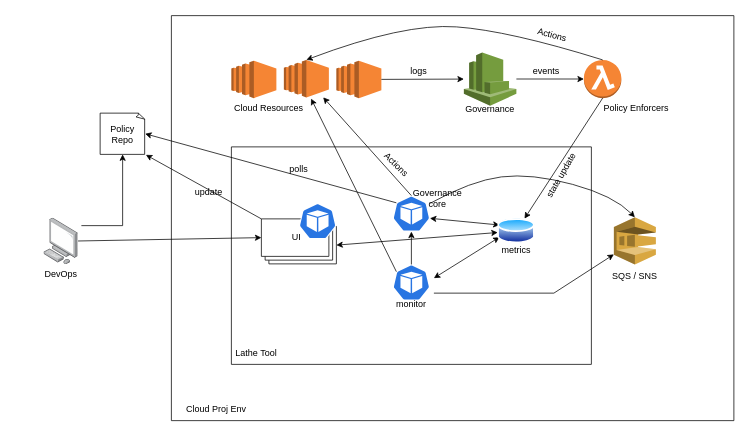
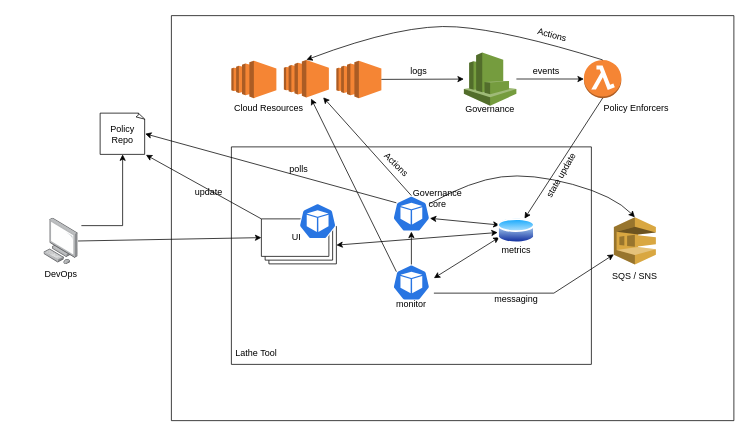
node "messaging": added
node "Cloud Proj Env": removed
